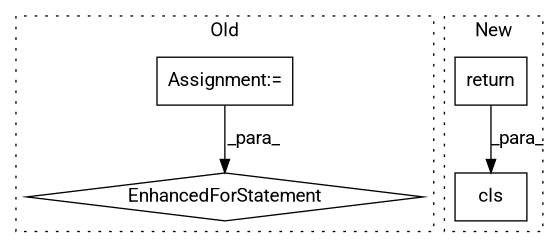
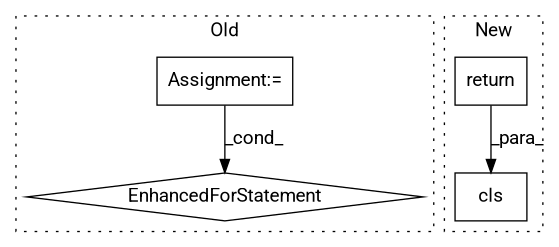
edge "Assignment:=" -> "EnhancedForStatement": label "_para_" -> "_cond_"
